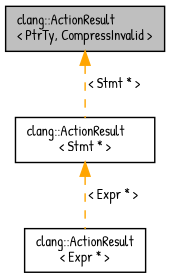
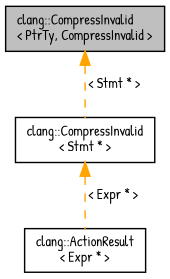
node "clang::ActionResult < PtrTy, CompressInvalid >": label "clang::ActionResult < PtrTy, CompressInvalid >" -> "clang::CompressInvalid < PtrTy, CompressInvalid >"
node "clang::ActionResult < Stmt * >": label "clang::ActionResult < Stmt * >" -> "clang::CompressInvalid < Stmt * >"
